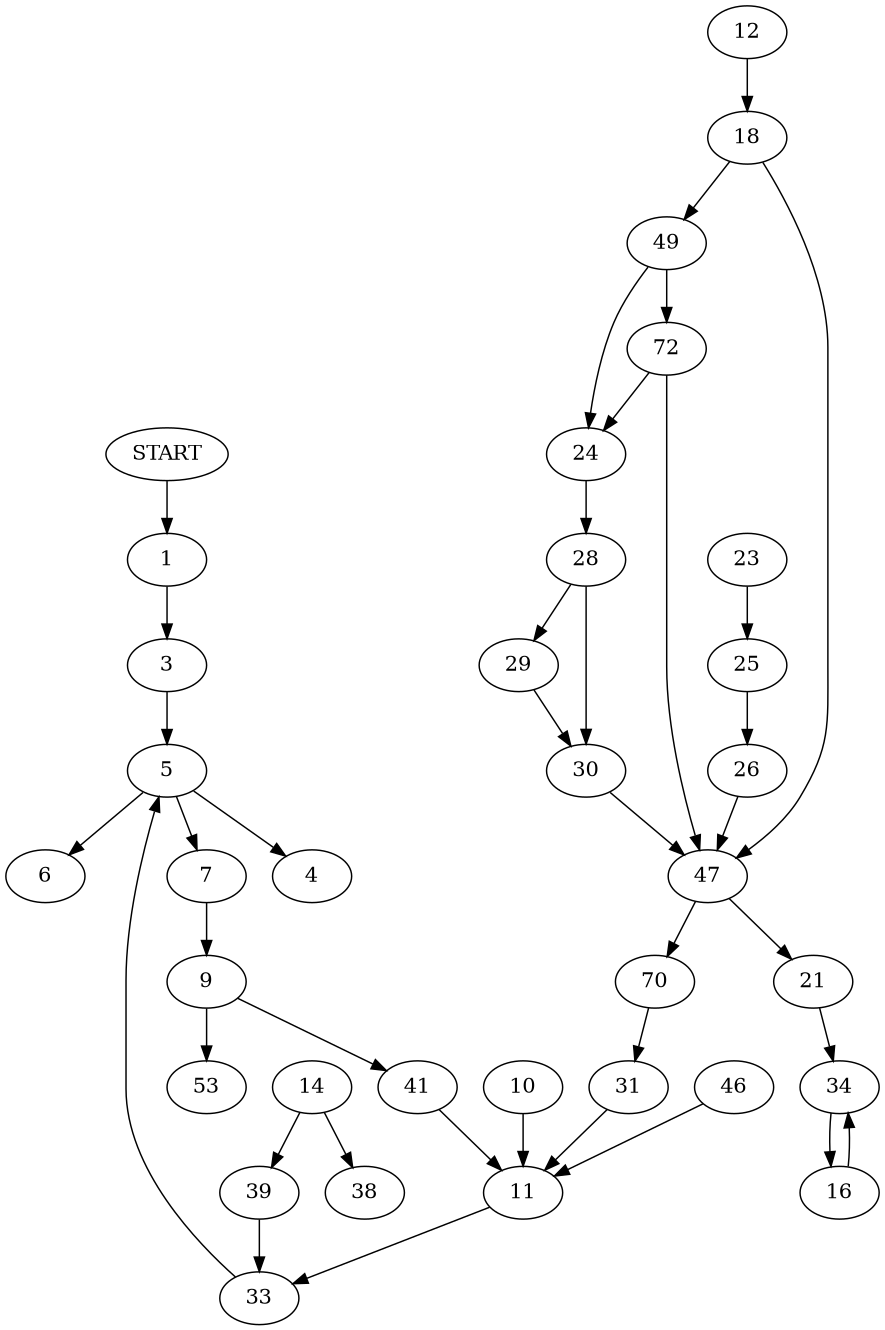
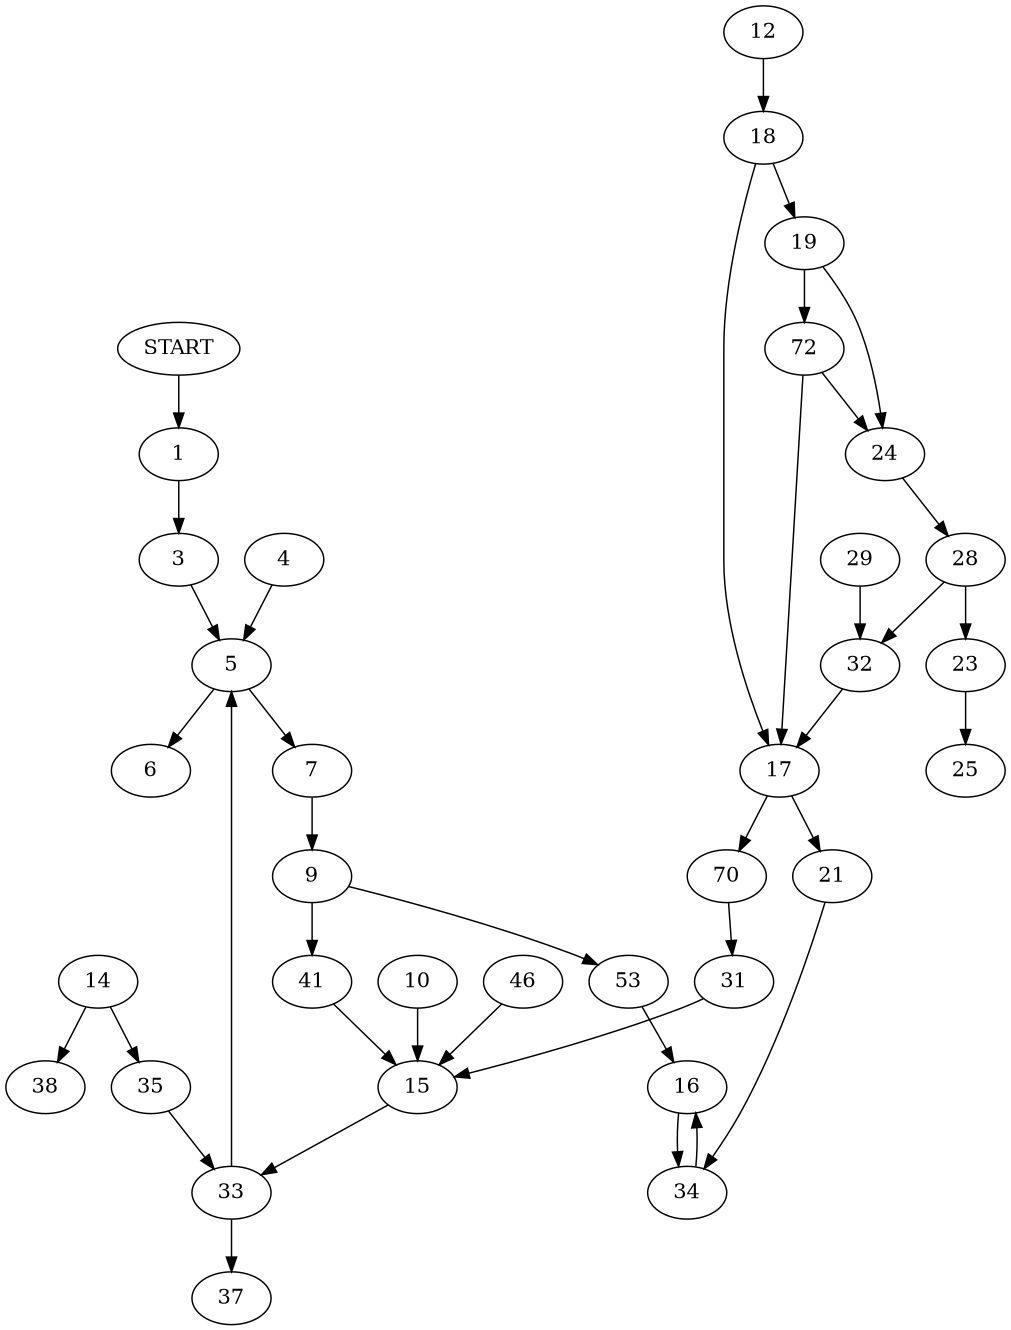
node "49": label "49" -> "19"
edge "28" -> "29": now "28" -> "23"
node "30": label "30" -> "32"
node "26": removed
edge "5" -> "4": reversed
node "47": label "47" -> "17"
edge "53" -> "16": added
node "39": label "39" -> "35"
node "11": label "11" -> "15"
node "37": added
